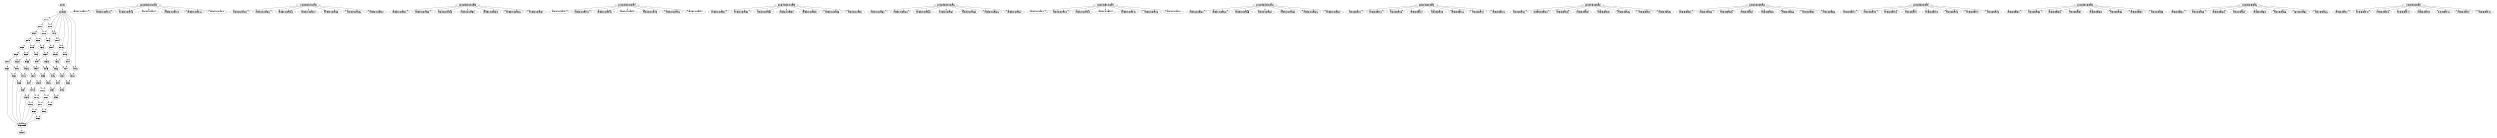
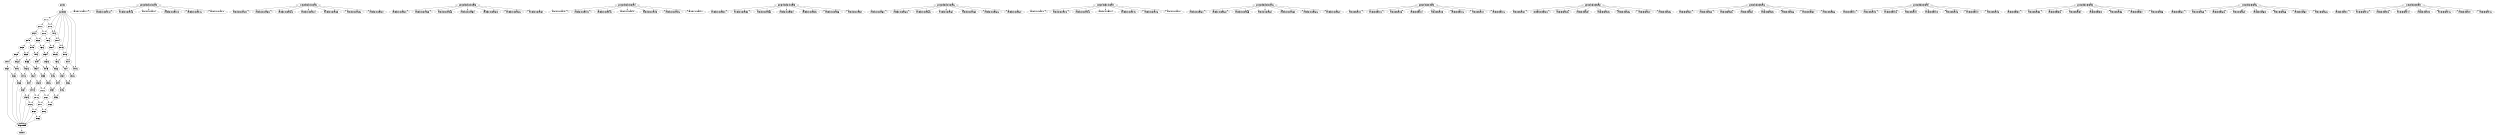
node "input_vertical_6_7": label "input_vertical_6_7" -> "valve_vertical_6_7"
node "port_vertical_7_6": label "port_vertical_7_6" -> "valve_vertical_7_6"
